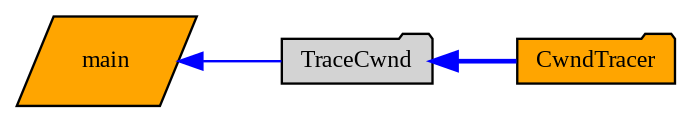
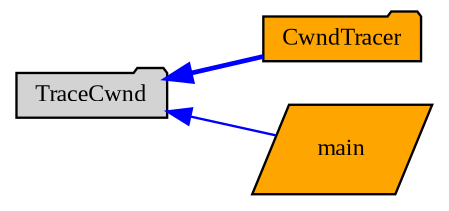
edge "TraceCwnd" -> "main": reversed
